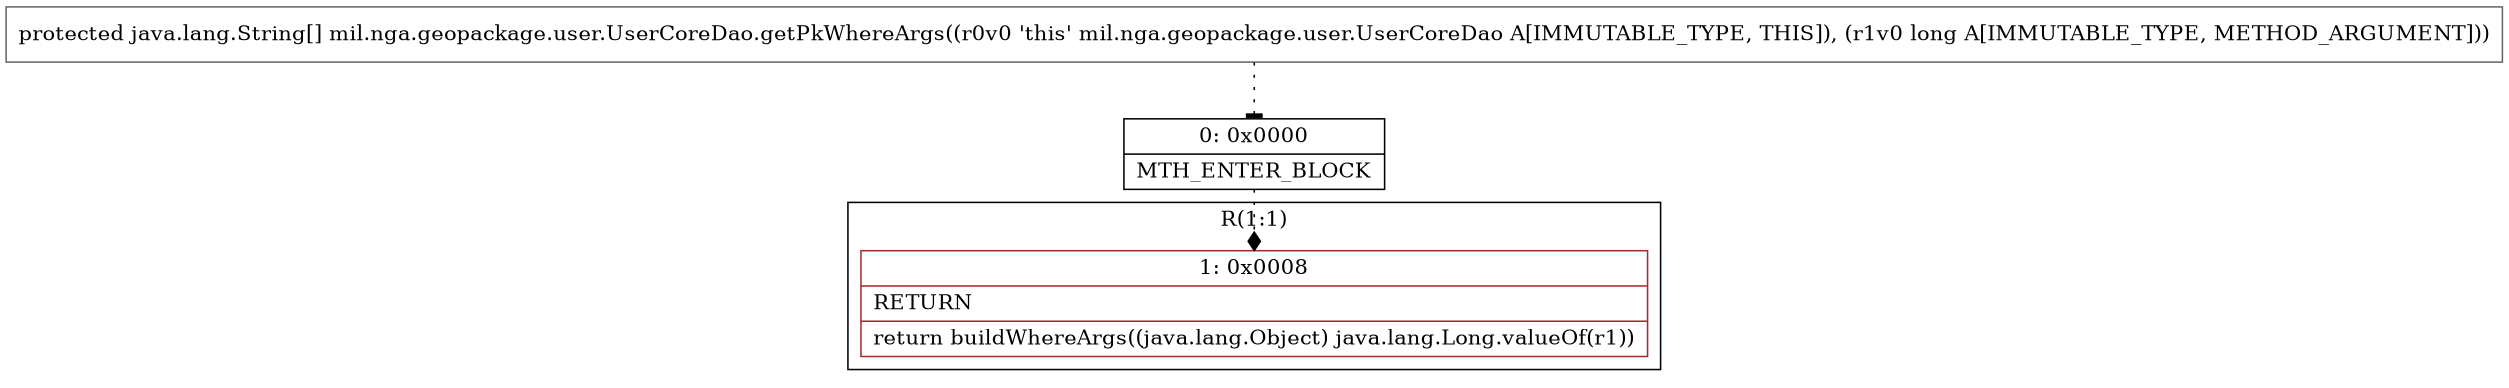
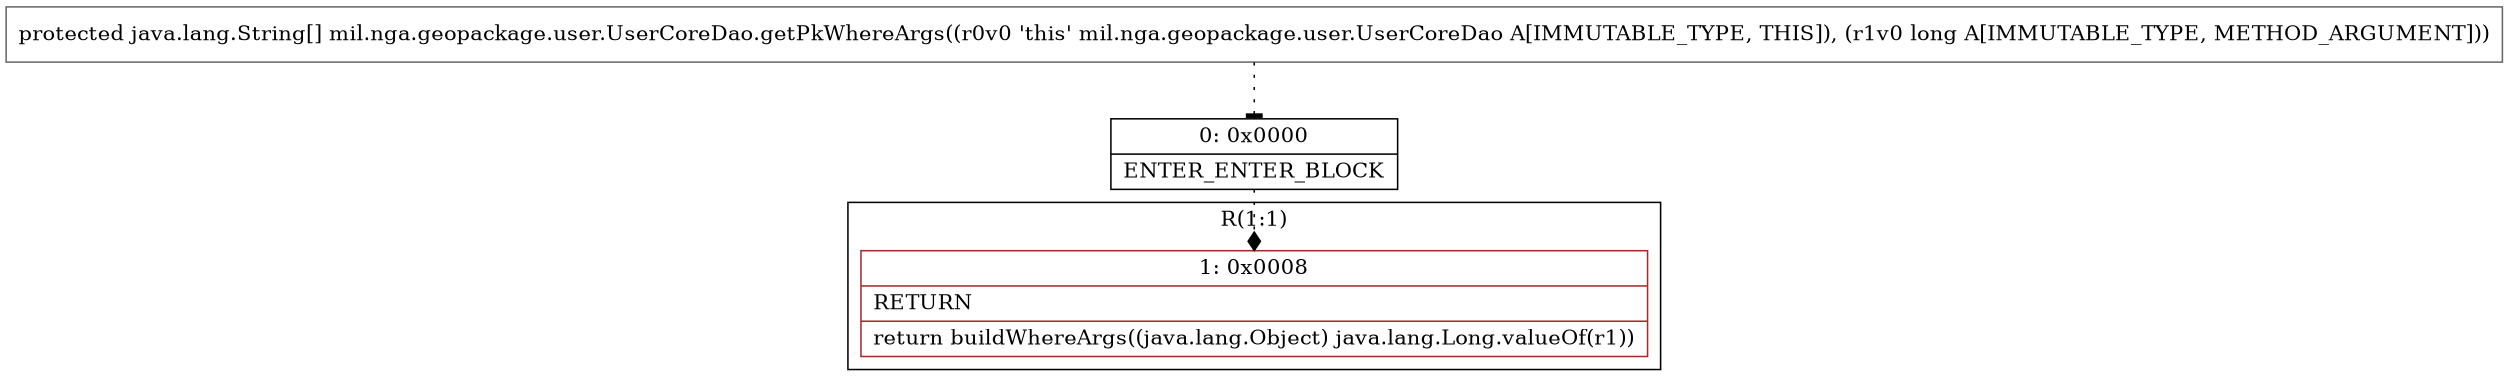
node "0: 0x0000": text "MTH_ENTER_BLOCK" -> "ENTER_ENTER_BLOCK"
